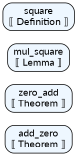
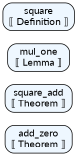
node "mul_square ⟦ Lemma ⟧": label "mul_square ⟦ Lemma ⟧" -> "mul_one ⟦ Lemma ⟧"
node "zero_add ⟦ Theorem ⟧": label "zero_add ⟦ Theorem ⟧" -> "square_add ⟦ Theorem ⟧"
